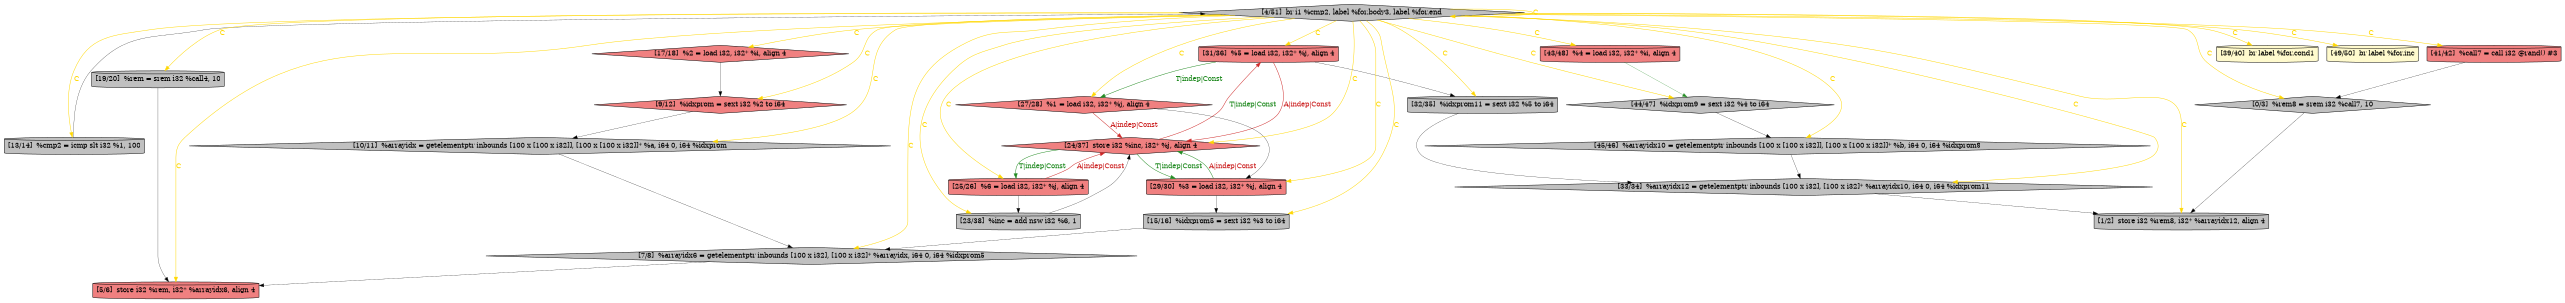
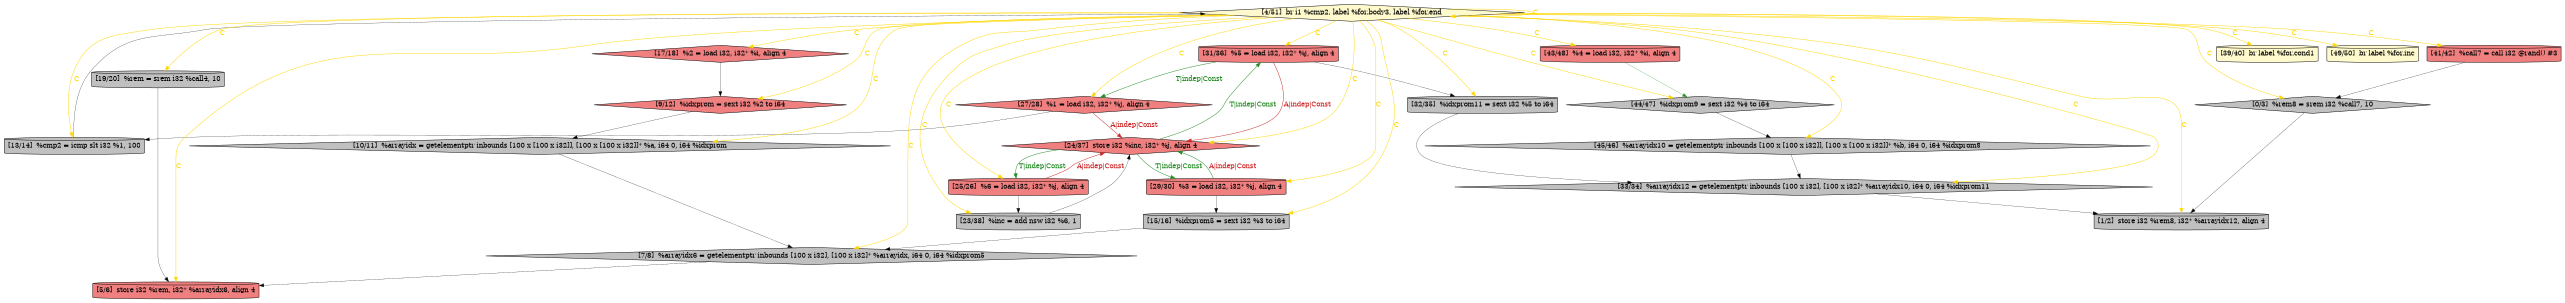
node "[4/51]  br i1 %cmp2, label %for.body3, label %for.end": fillcolor grey -> lemonchiffon
edge "[24/37]  store i32 %inc, i32* %j, align 4" -> "[31/36]  %5 = load i32, i32* %j, align 4": color firebrick3 -> forestgreen
edge "[27/28]  %1 = load i32, i32* %j, align 4" -> "[29/30]  %3 = load i32, i32* %j, align 4": now "[27/28]  %1 = load i32, i32* %j, align 4" -> "[13/14]  %cmp2 = icmp slt i32 %1, 100"
